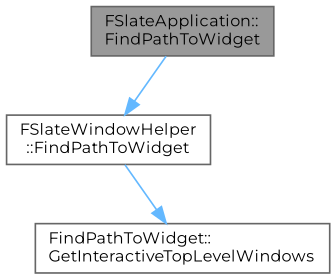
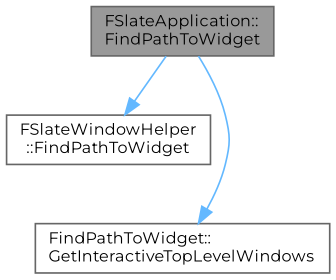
edge "FSlateWindowHelper ::FindPathToWidget" -> "FindPathToWidget:: GetInteractiveTopLevelWindows": now "FSlateApplication:: FindPathToWidget" -> "FindPathToWidget:: GetInteractiveTopLevelWindows"
